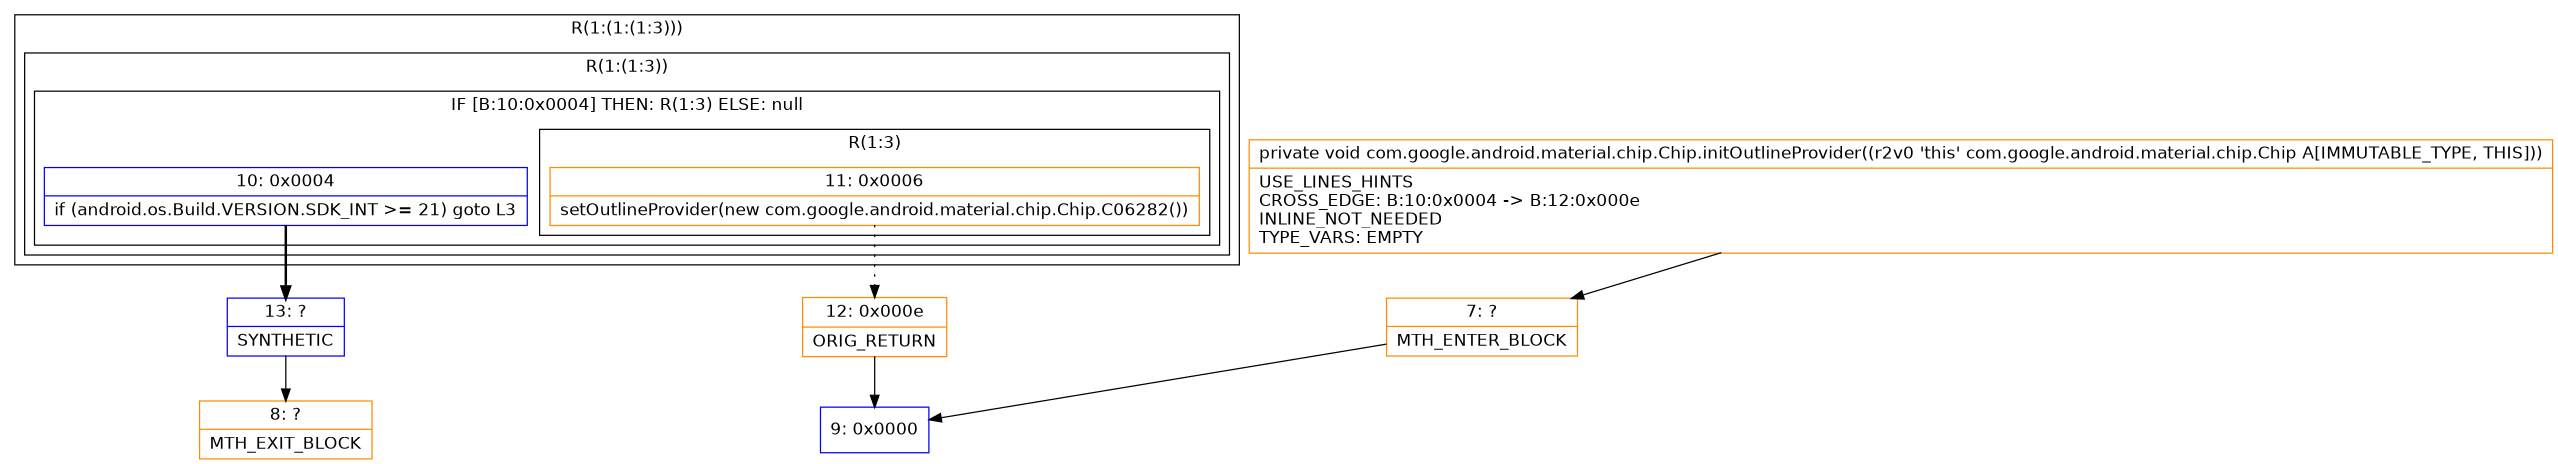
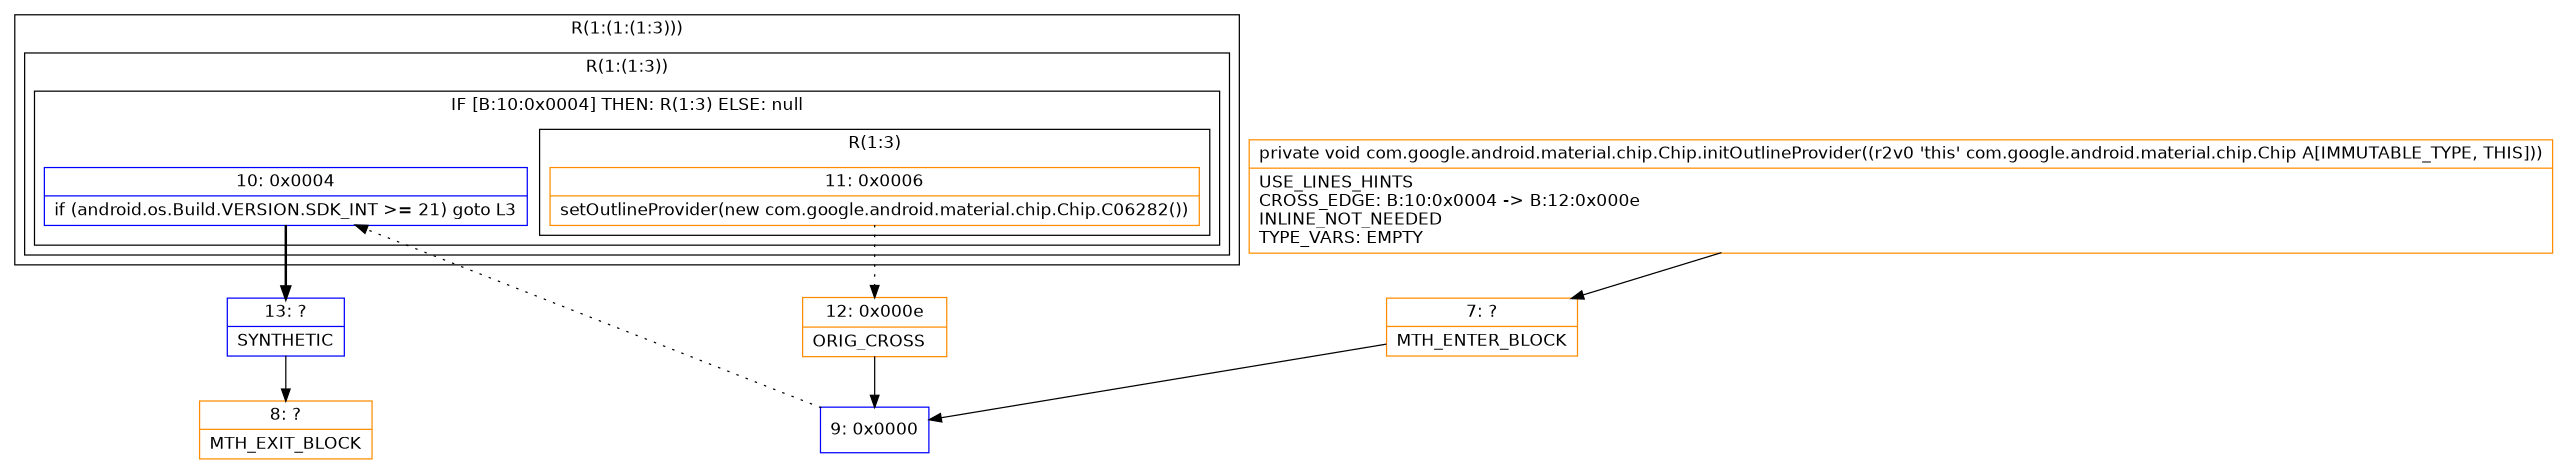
edge "9: 0x0000" -> "10: 0x0004": added
node "12: 0x000e": text "ORIG_RETURN" -> "ORIG_CROSS"
